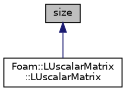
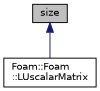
node "Foam::LUscalarMatrix ::LUscalarMatrix": label "Foam::LUscalarMatrix ::LUscalarMatrix" -> "Foam::Foam ::LUscalarMatrix"
